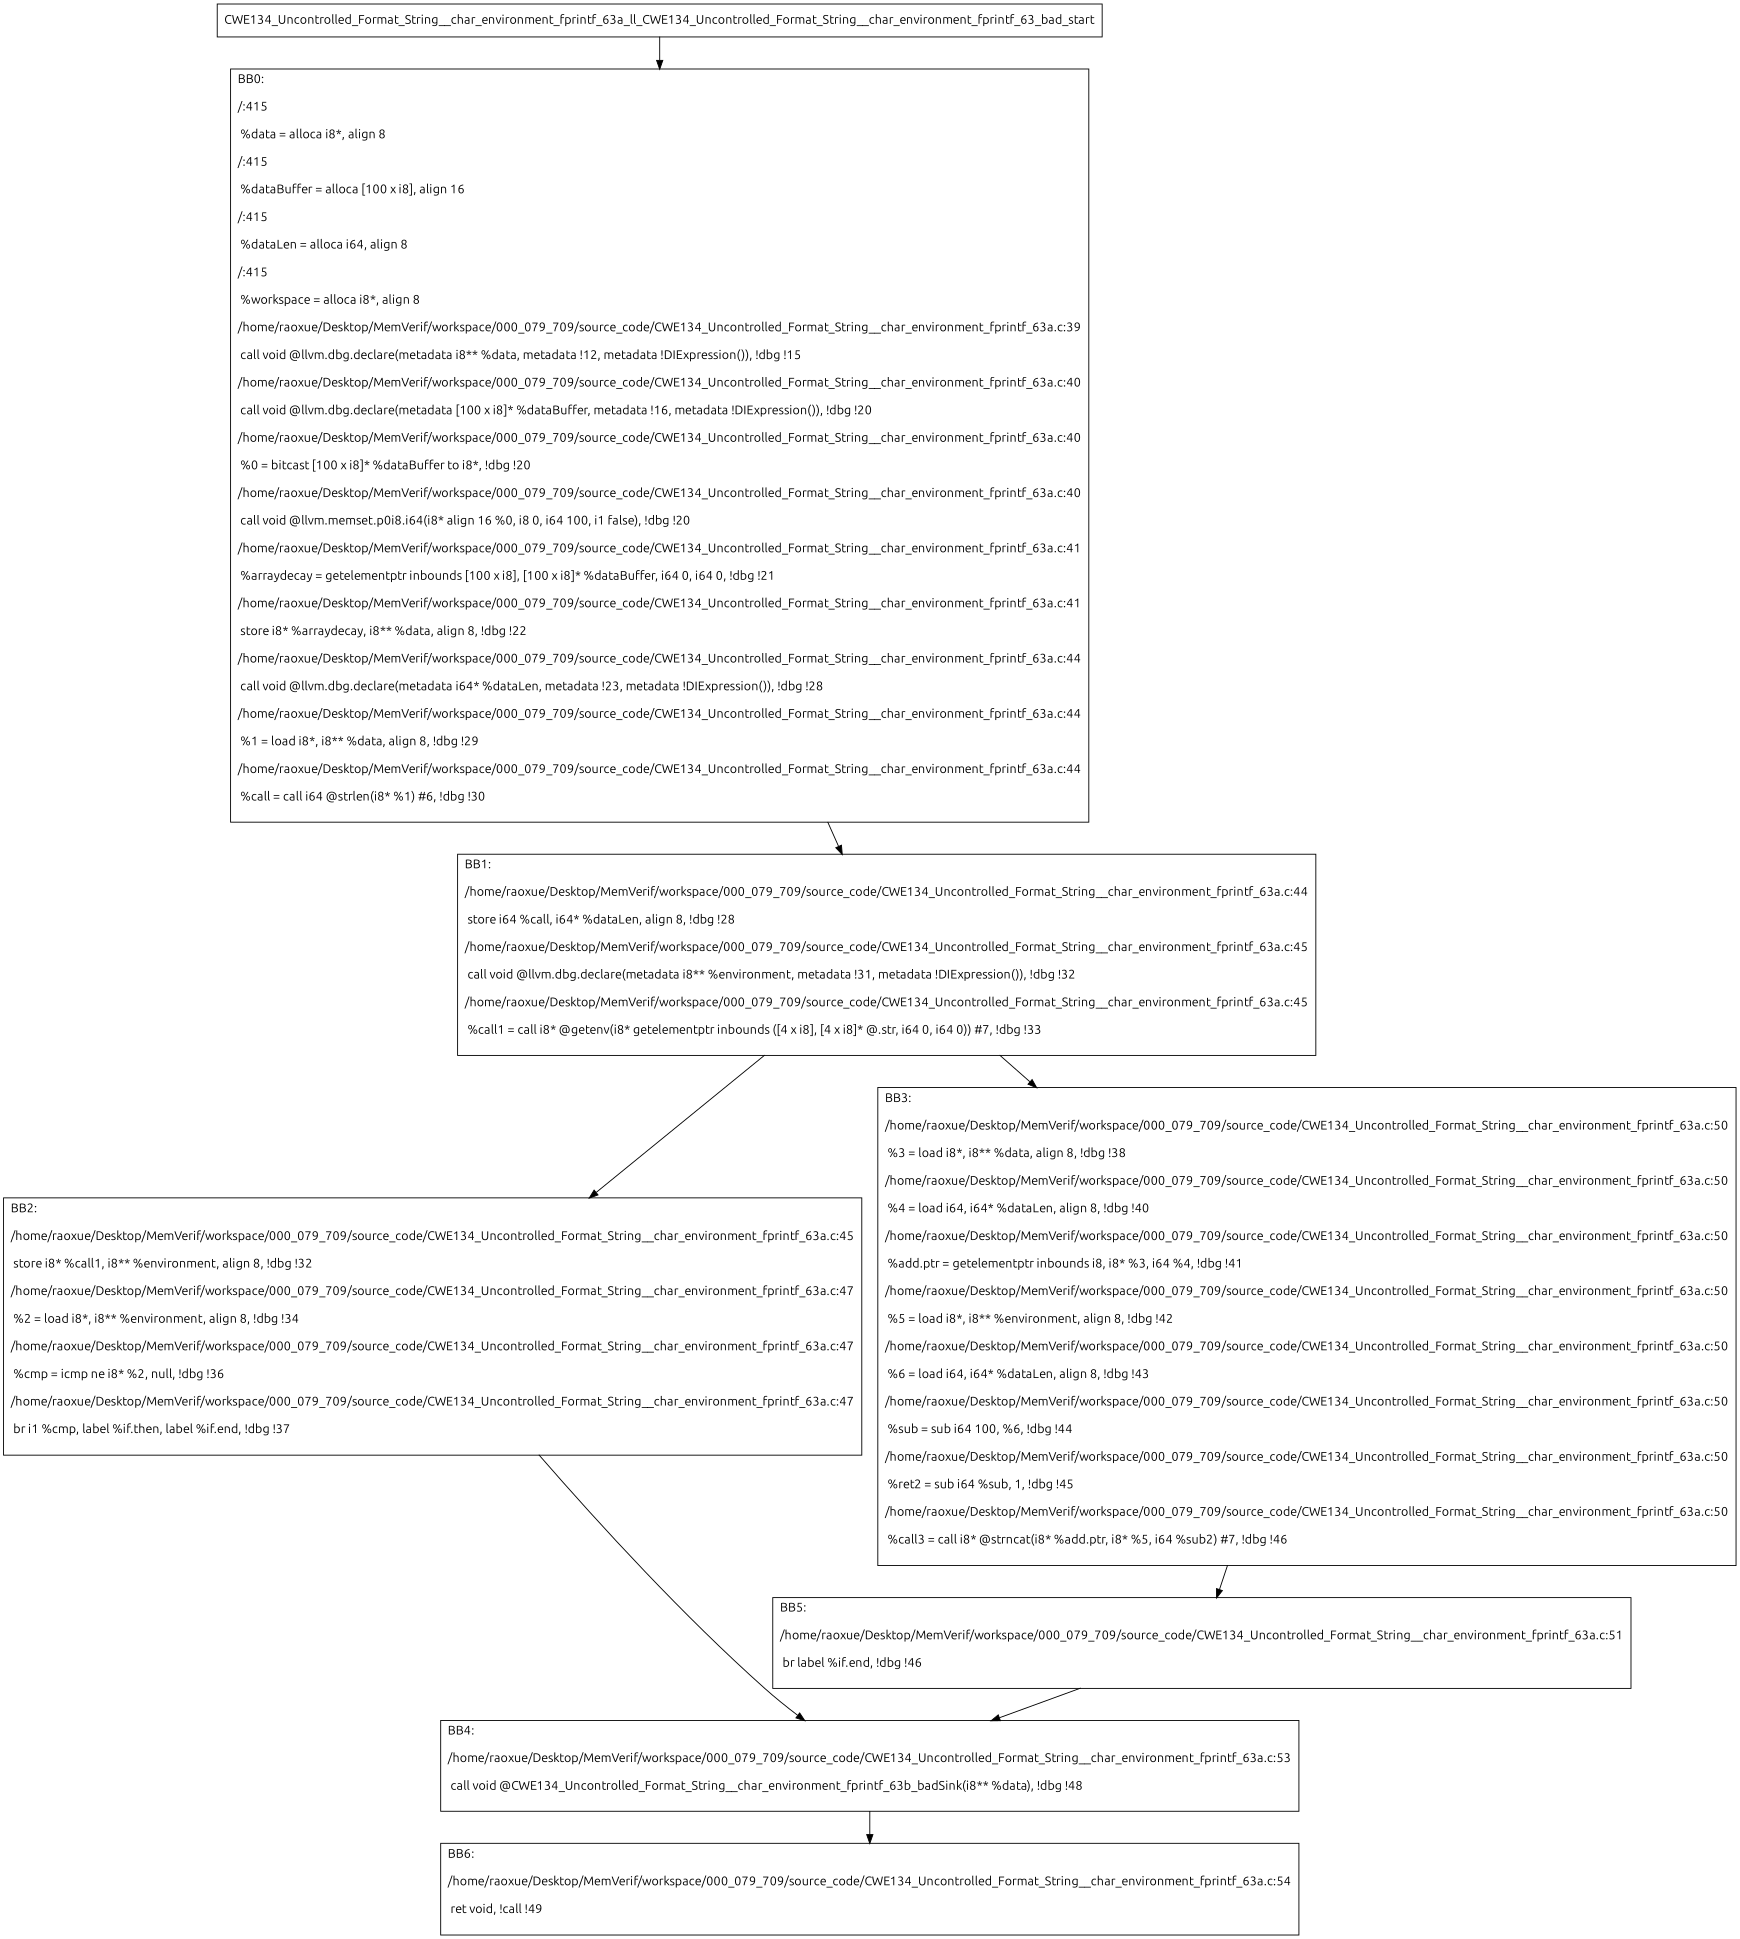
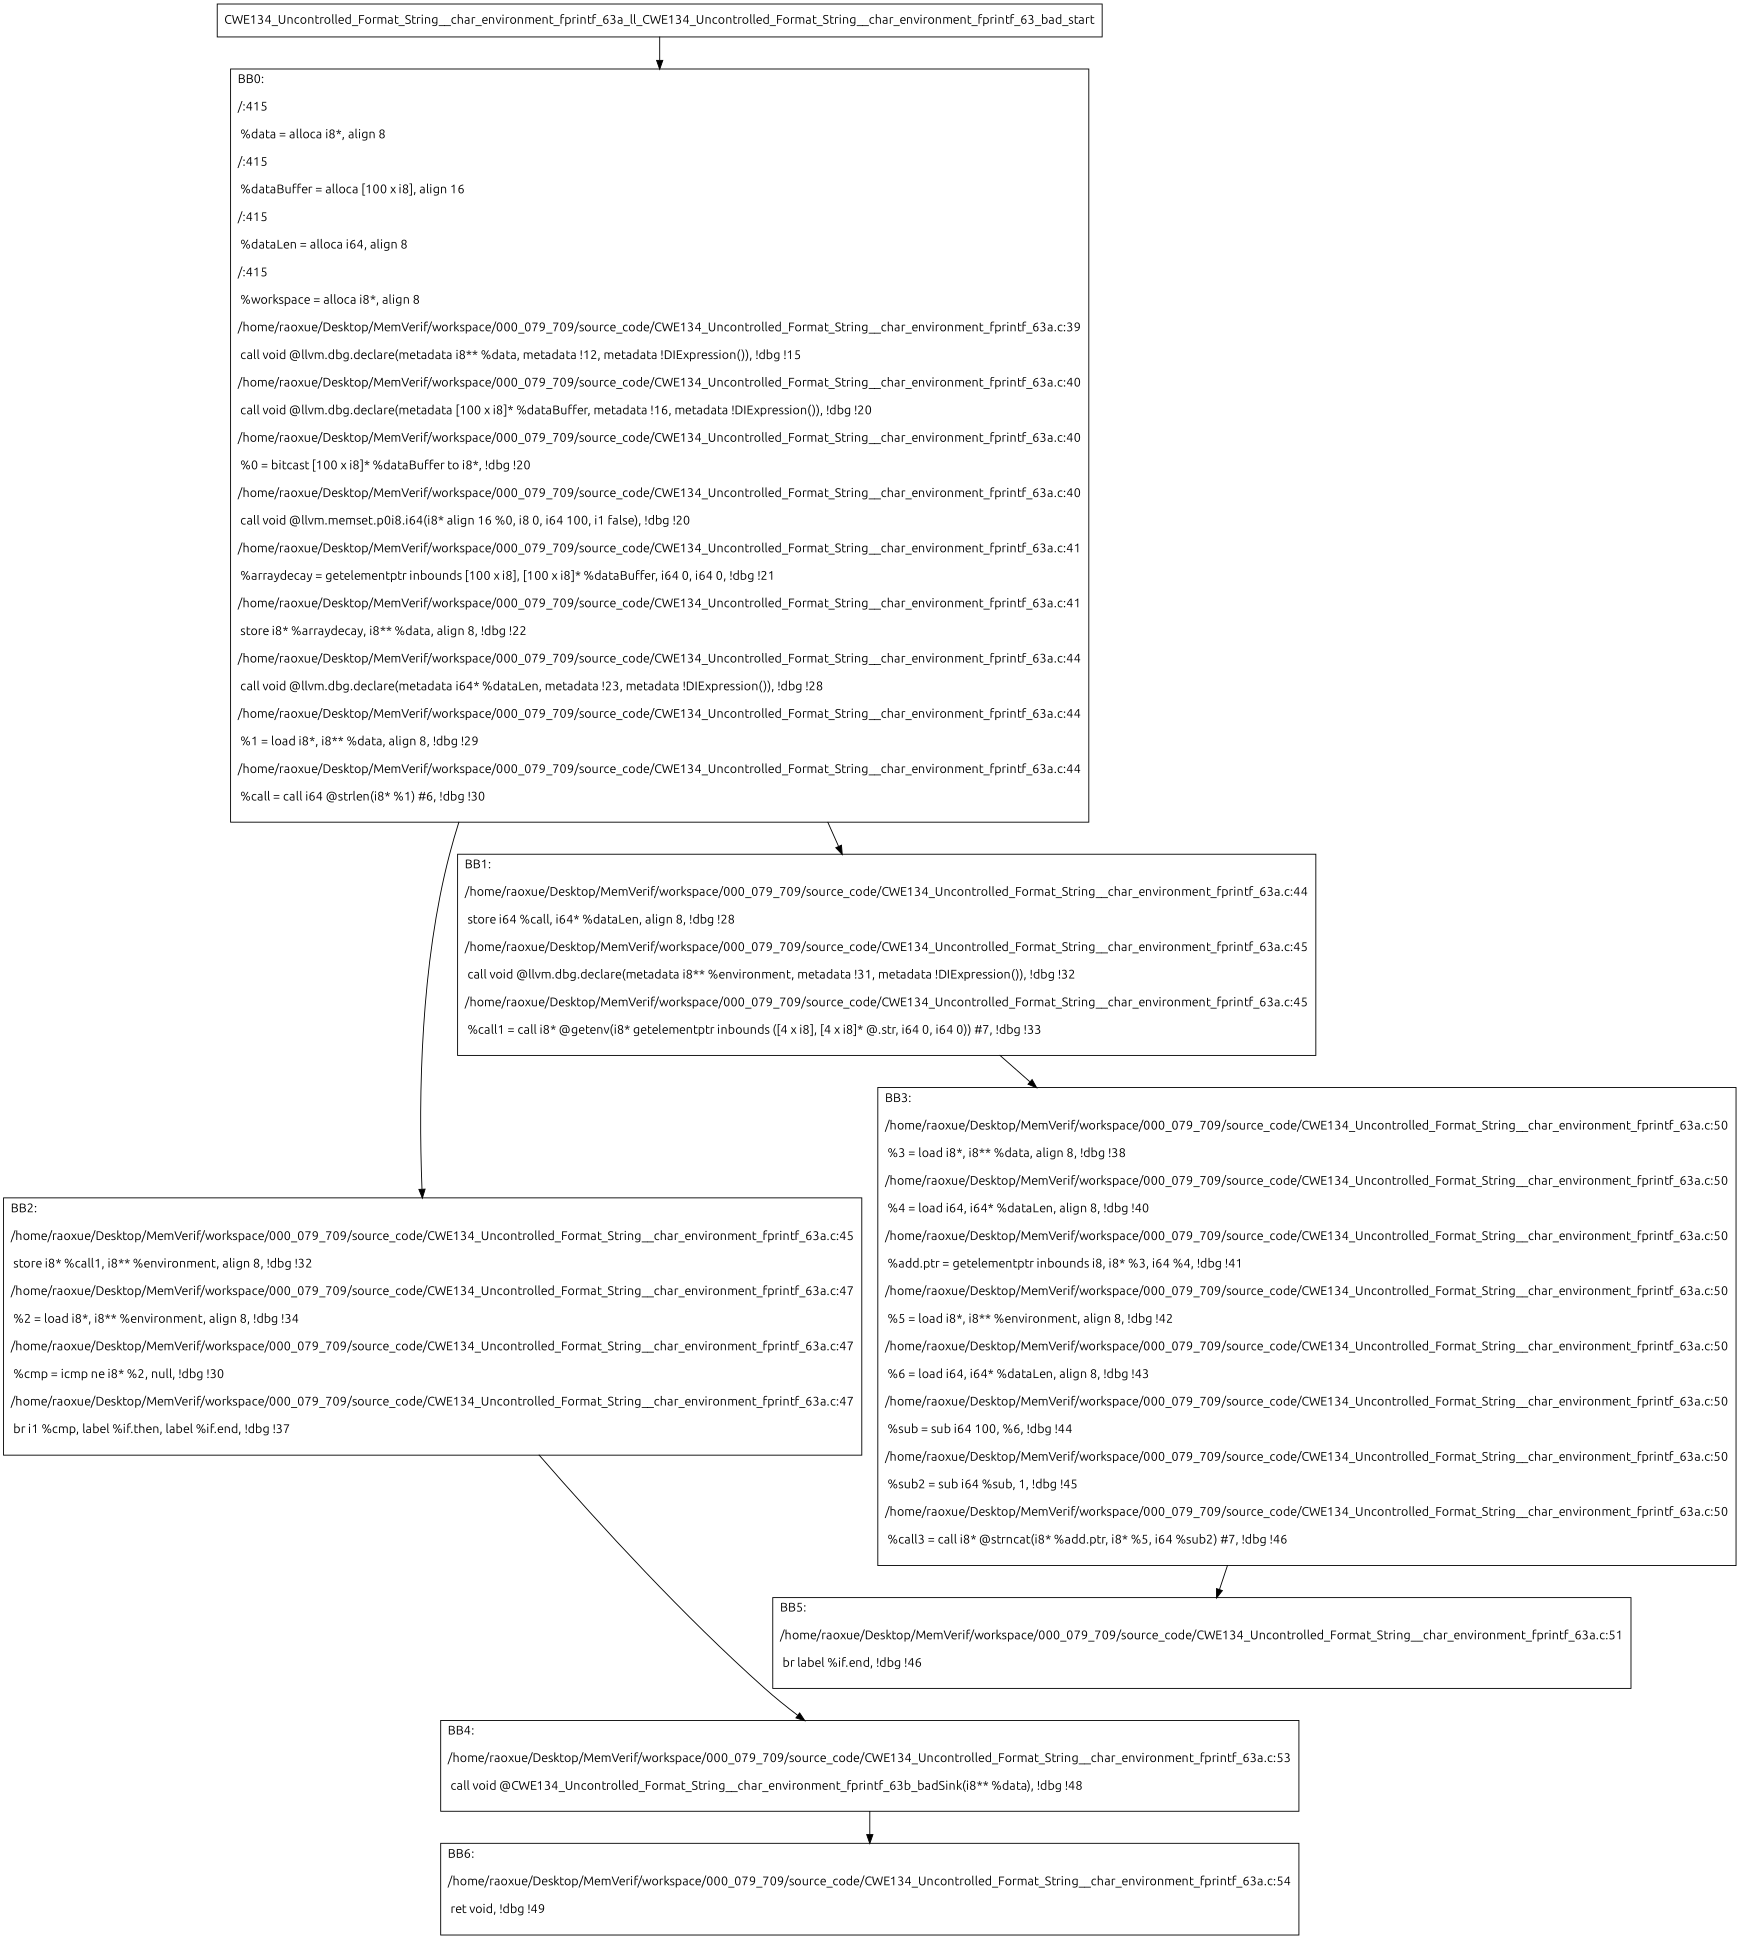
edge "BB1:" -> "BB2:": now "BB0:" -> "BB2:"
node "BB2:": text "%cmp = icmp ne i8* %2, null, !dbg !36" -> "%cmp = icmp ne i8* %2, null, !dbg !30"
node "BB3:": text "%ret2 = sub i64 %sub, 1, !dbg !45" -> "%sub2 = sub i64 %sub, 1, !dbg !45"
edge "BB5:" -> "BB4:": removed
node "BB6:": text "ret void, !call !49" -> "ret void, !dbg !49"
